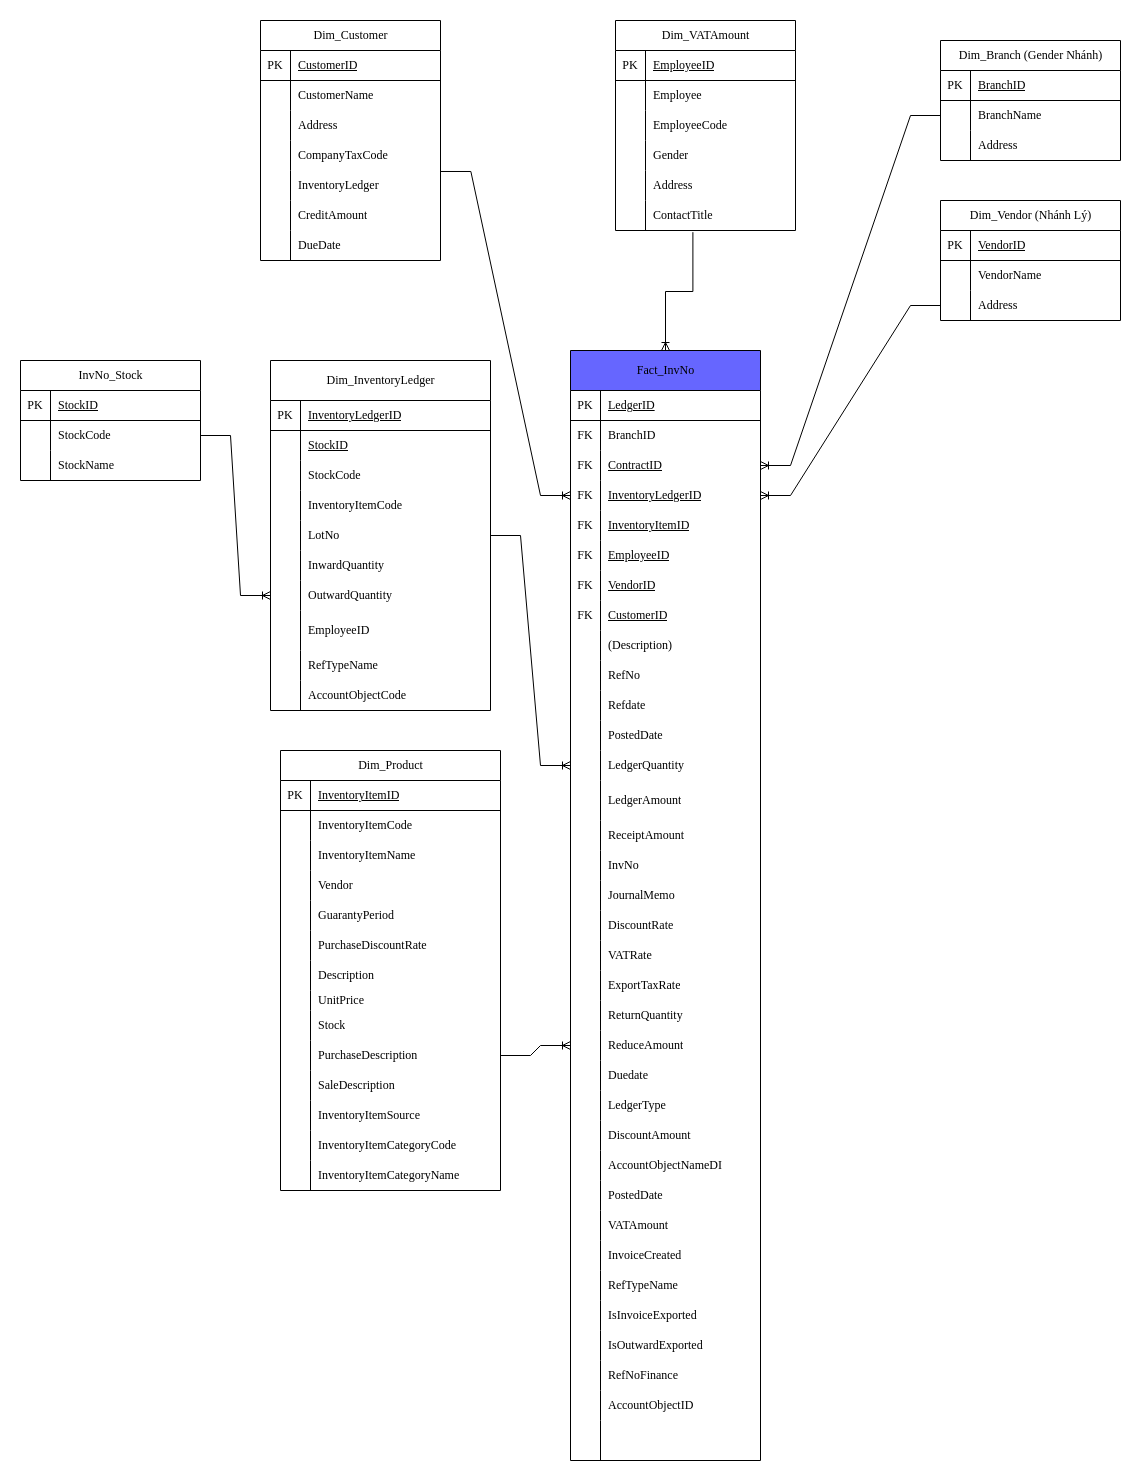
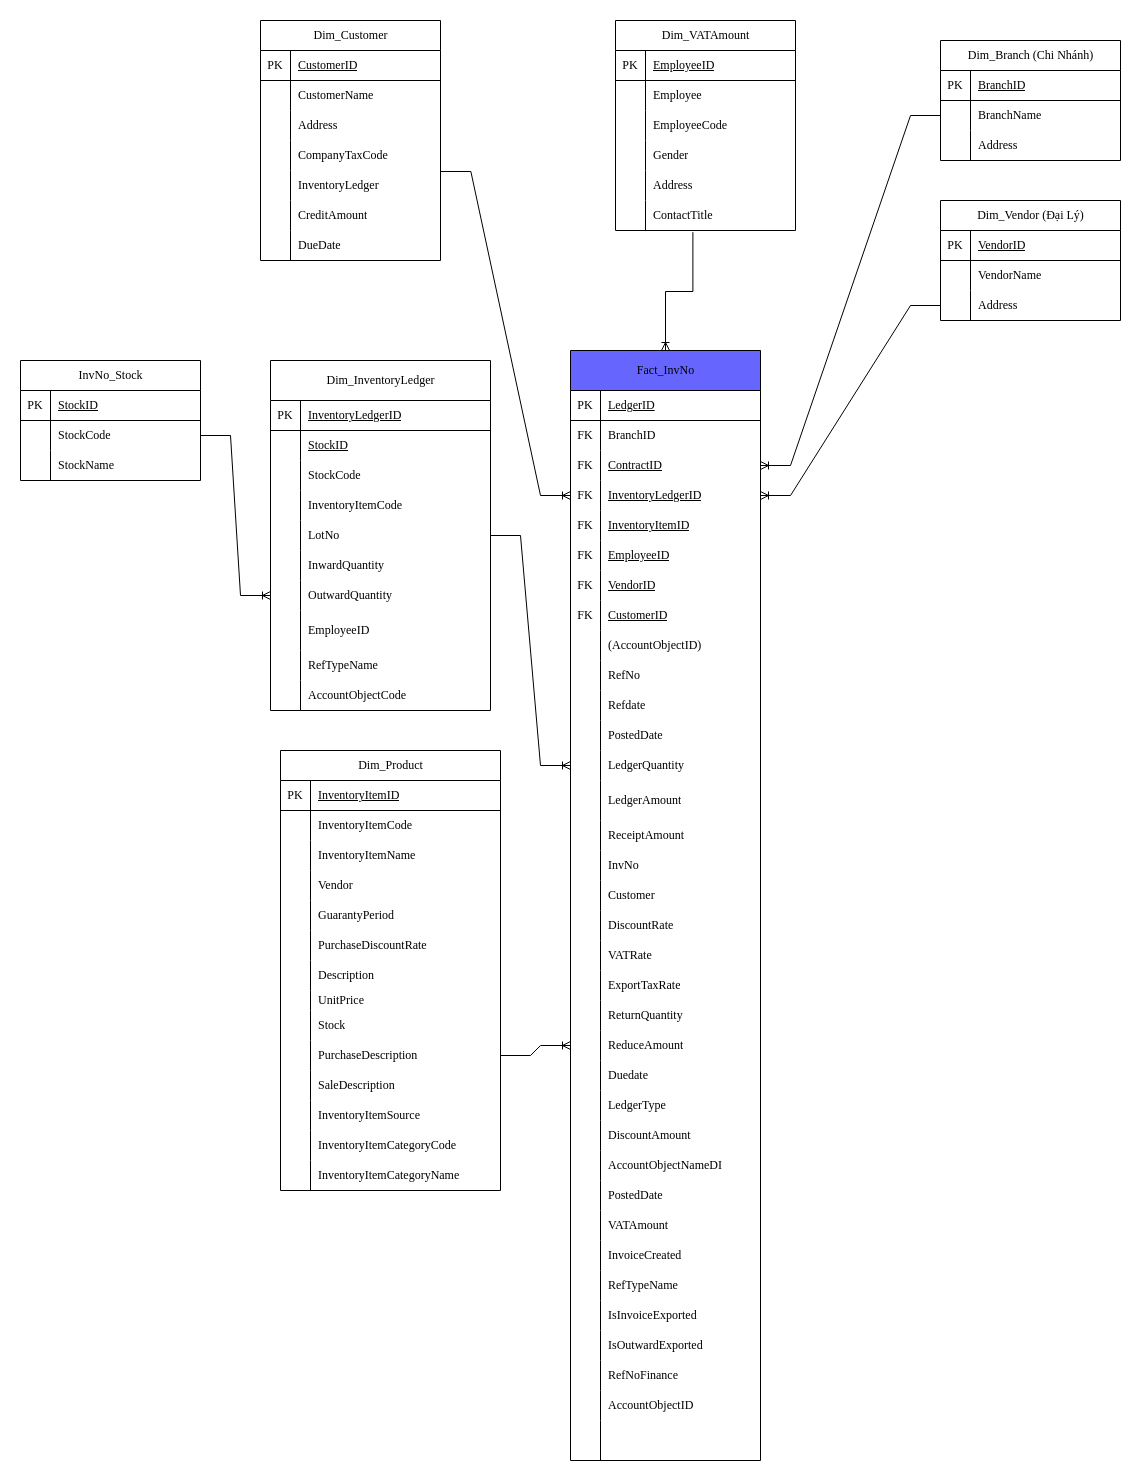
node "Dim_Branch (Gender Nhánh)": label "Dim_Branch (Gender Nhánh)" -> "Dim_Branch (Chi Nhánh)"
node "Dim_Vendor (Nhánh Lý)": label "Dim_Vendor (Nhánh Lý)" -> "Dim_Vendor (Đại Lý)"
node "(Description)": label "(Description)" -> "(AccountObjectID)"
node "JournalMemo": label "JournalMemo" -> "Customer"
